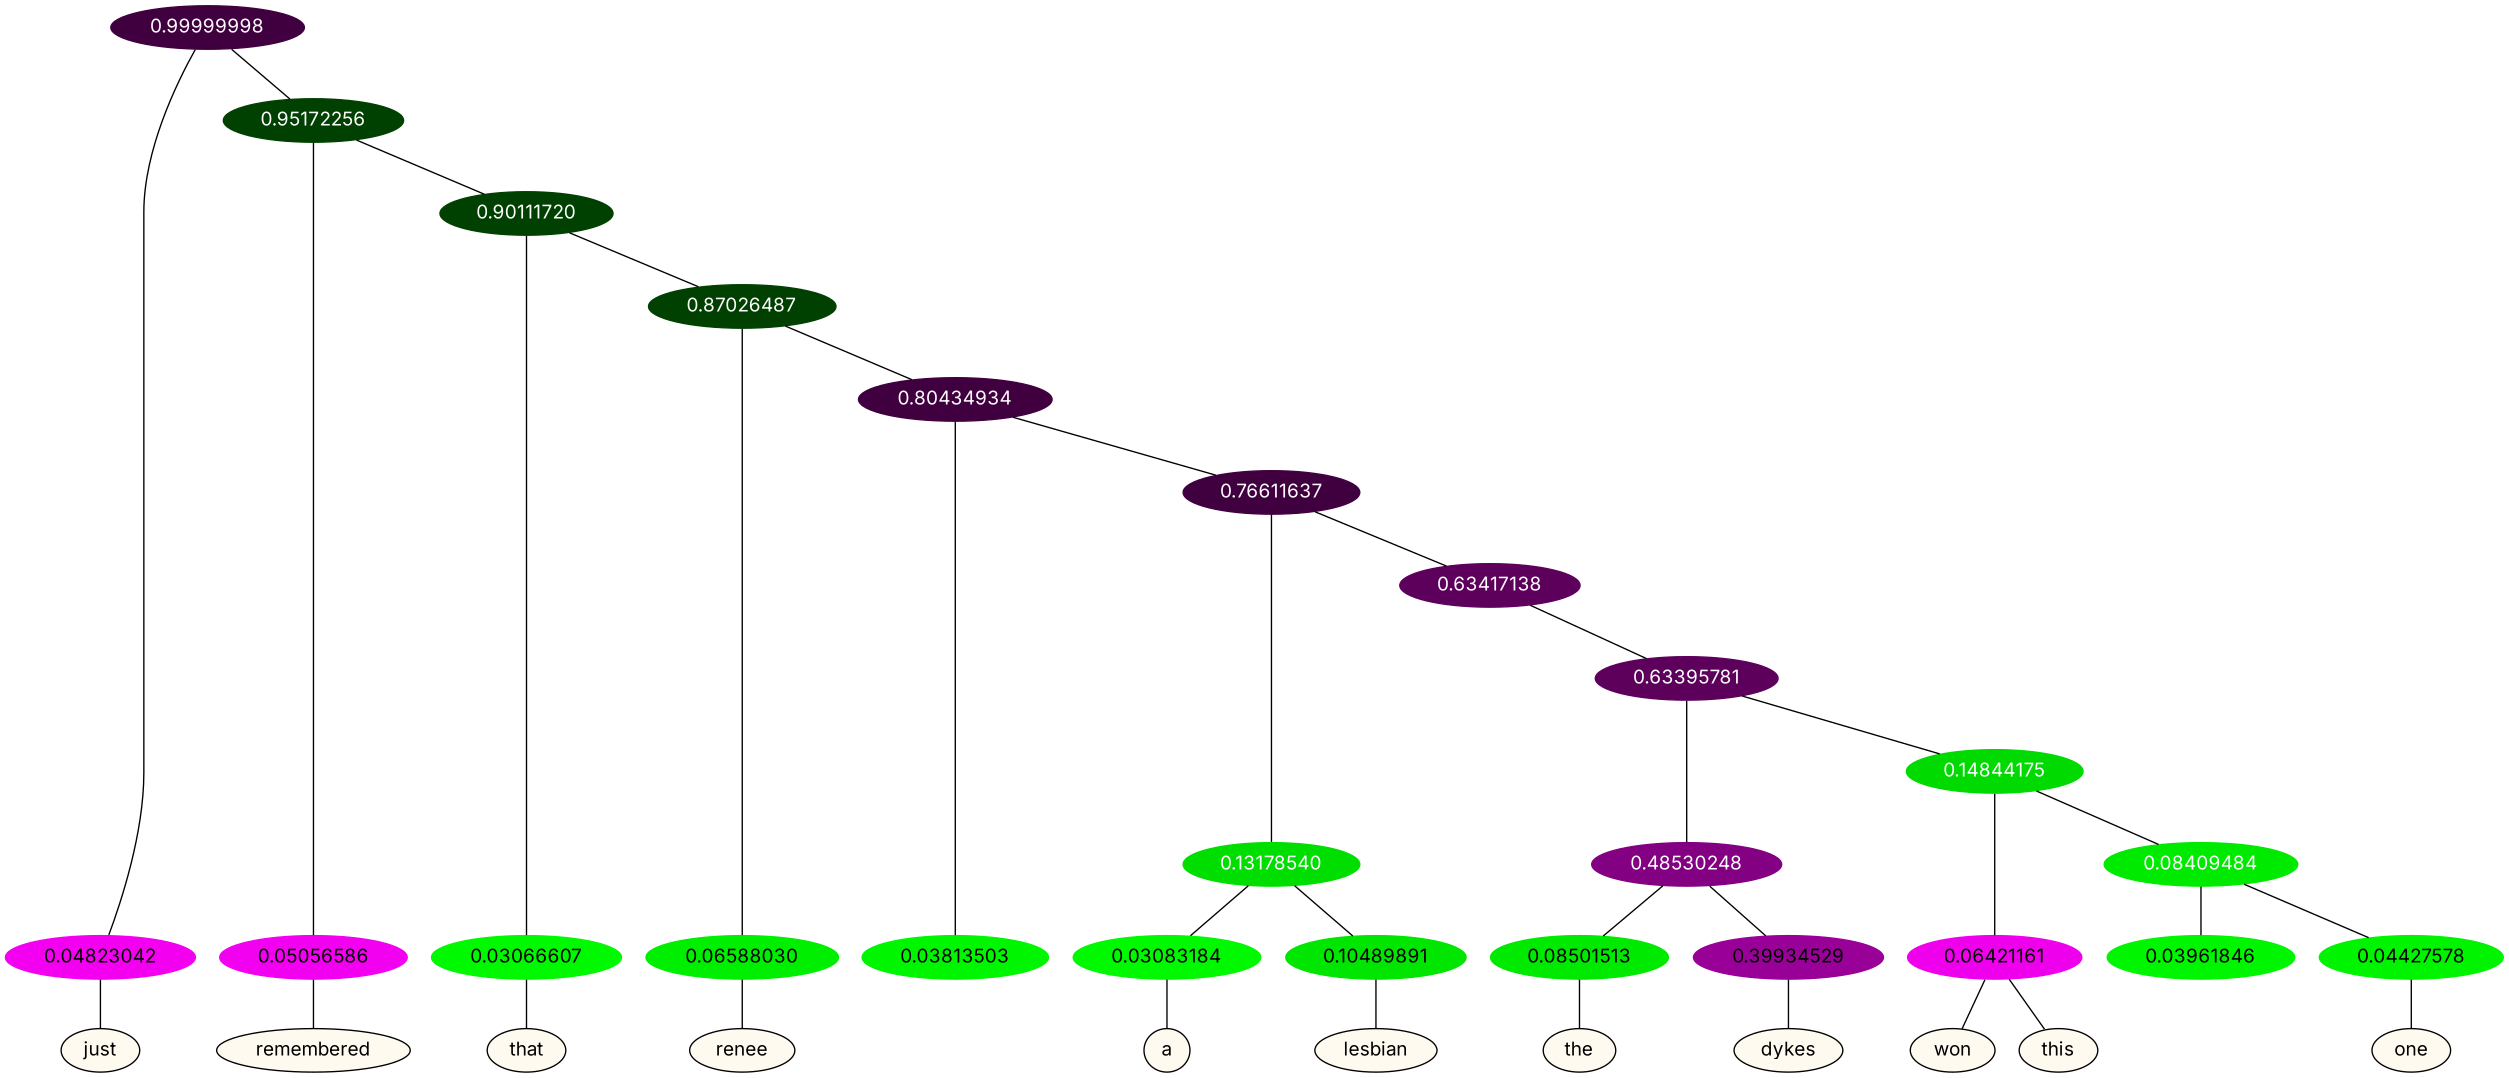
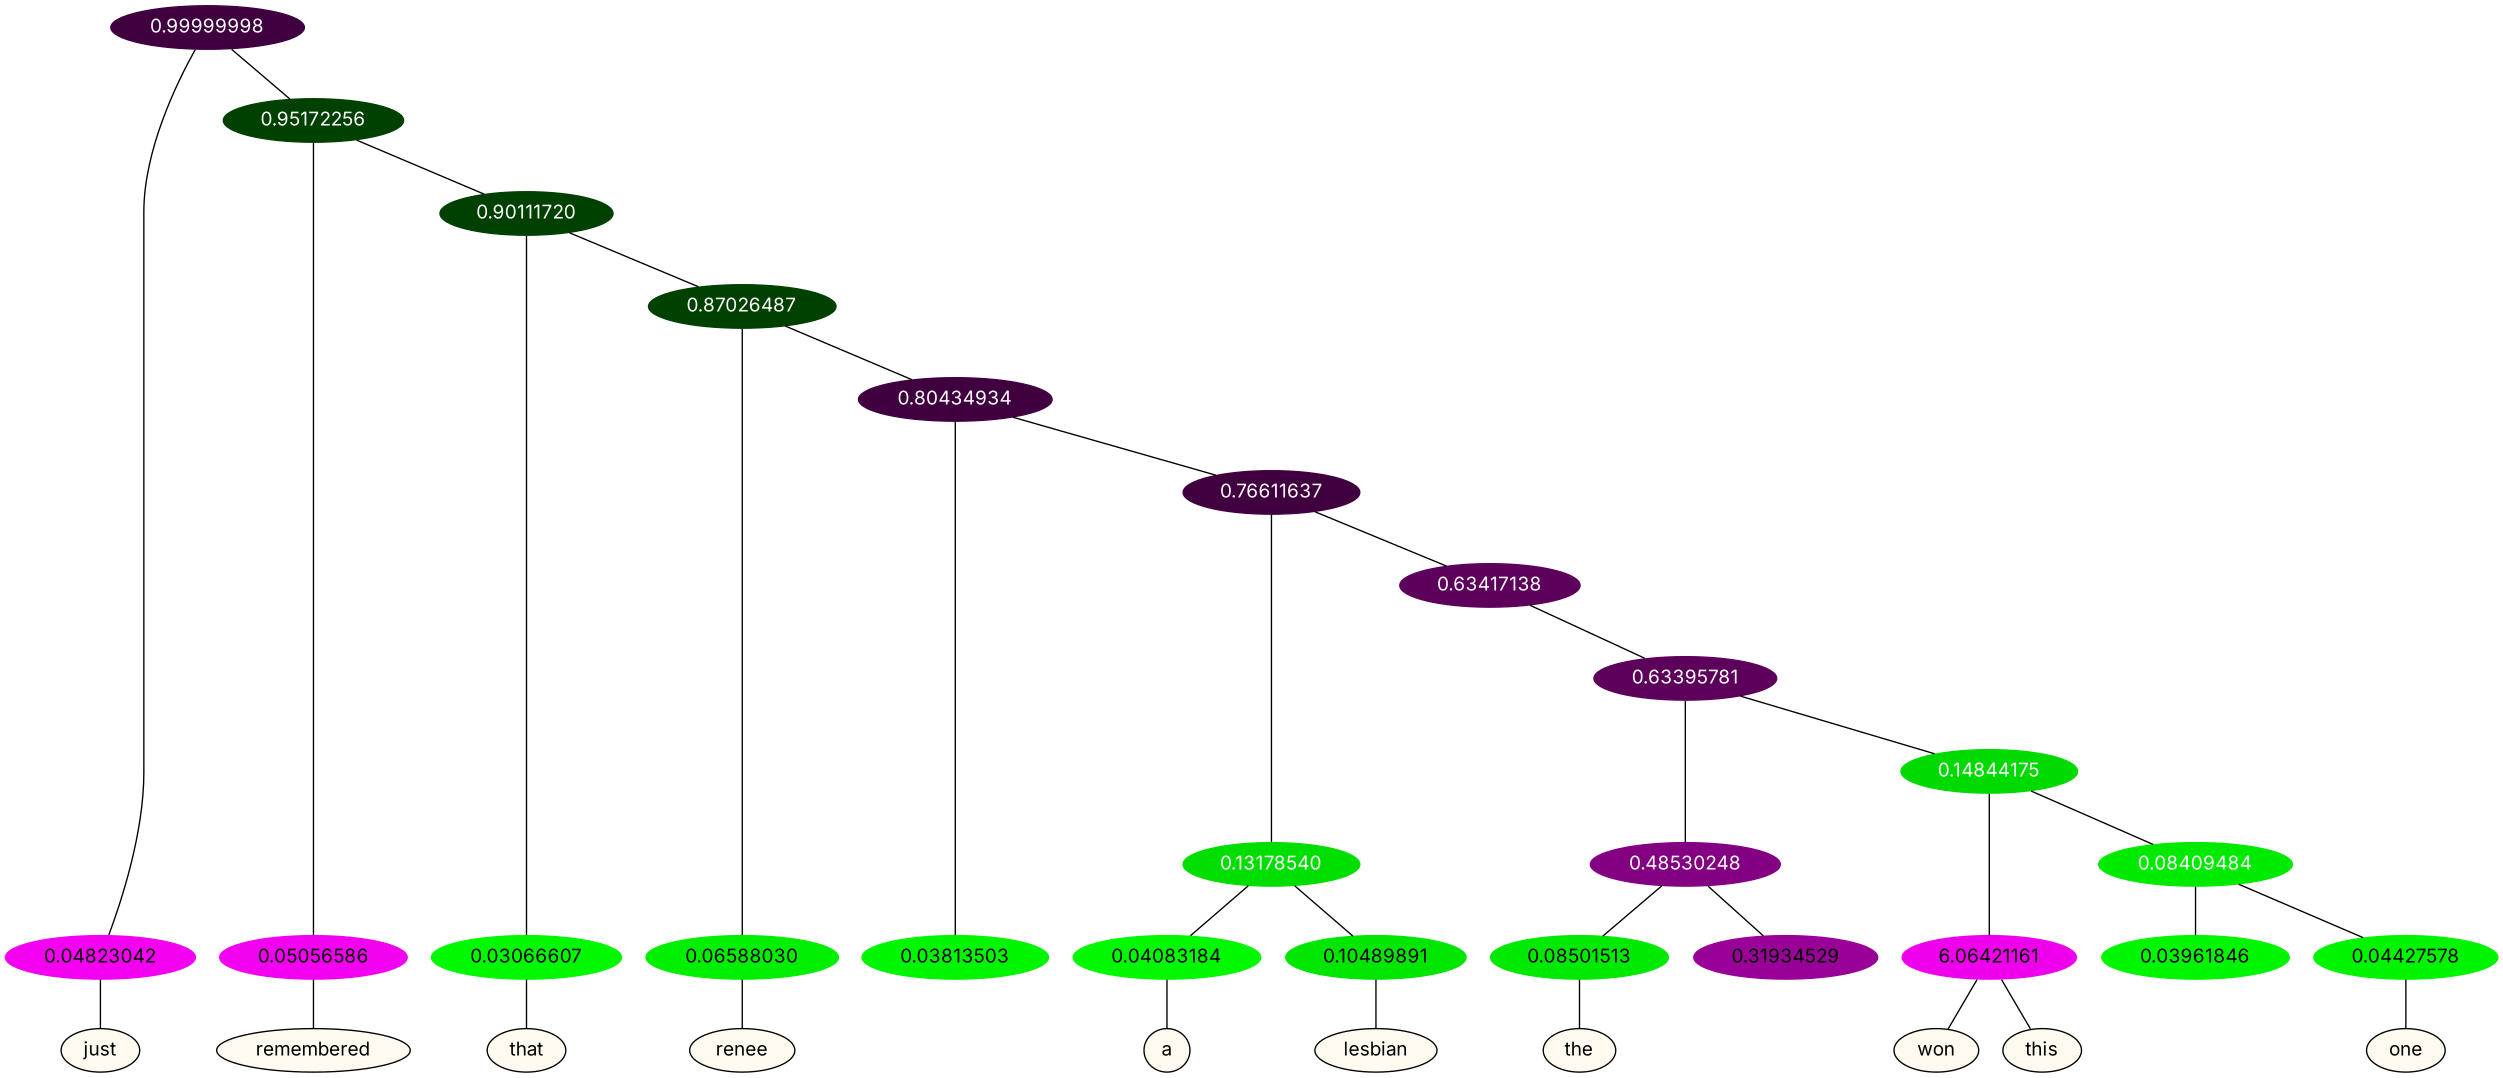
node "0.03083184": label "0.03083184" -> "0.04083184"
node "0.39934529": label "0.39934529" -> "0.31934529"
node "0.06421161": label "0.06421161" -> "6.06421161"
node "dykes": removed
